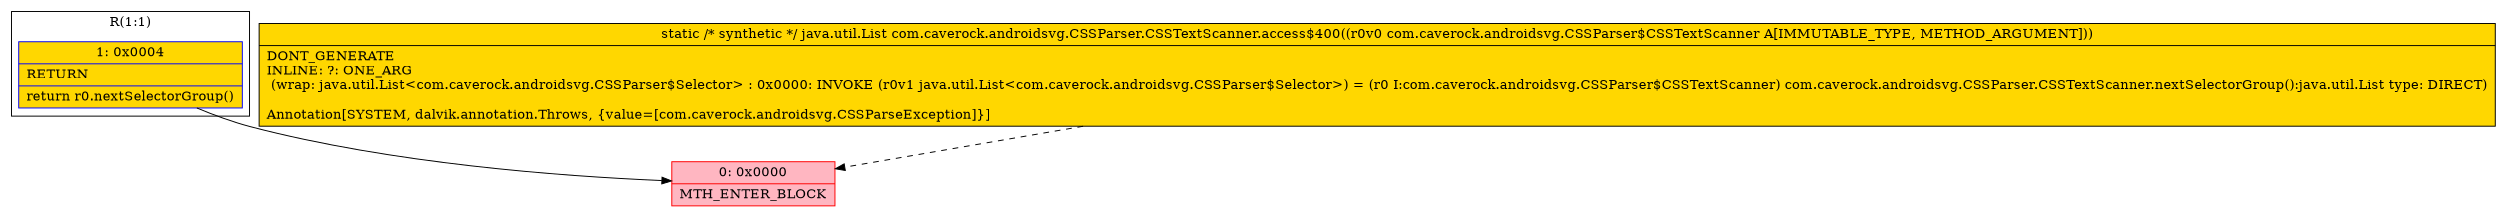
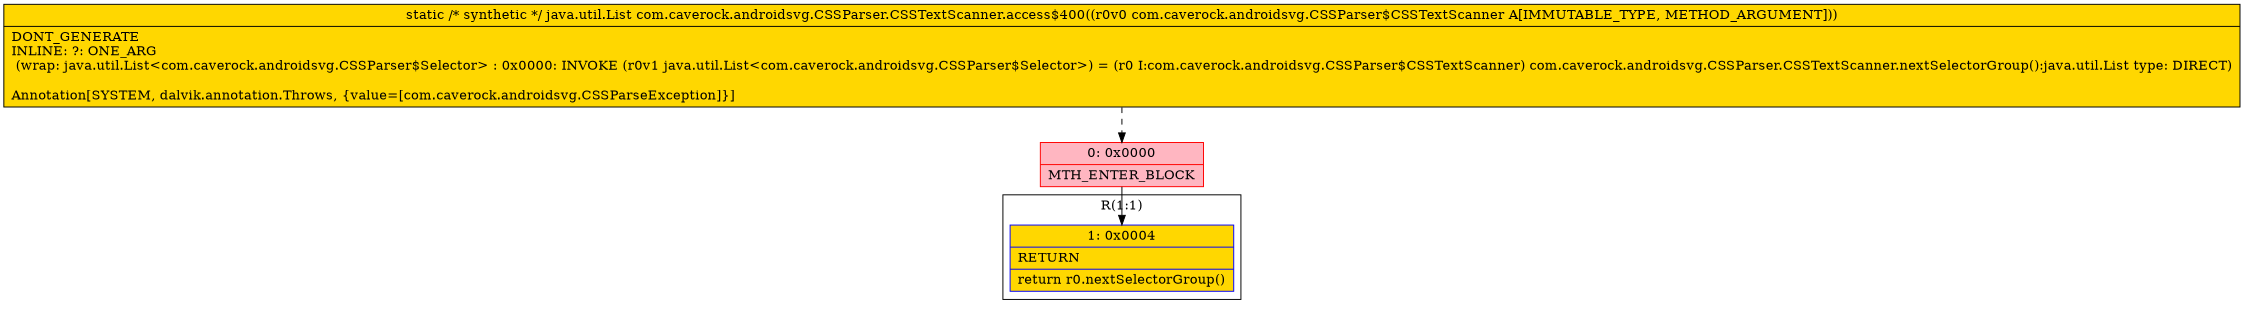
edge "1: 0x0004" -> "0: 0x0000": reversed
